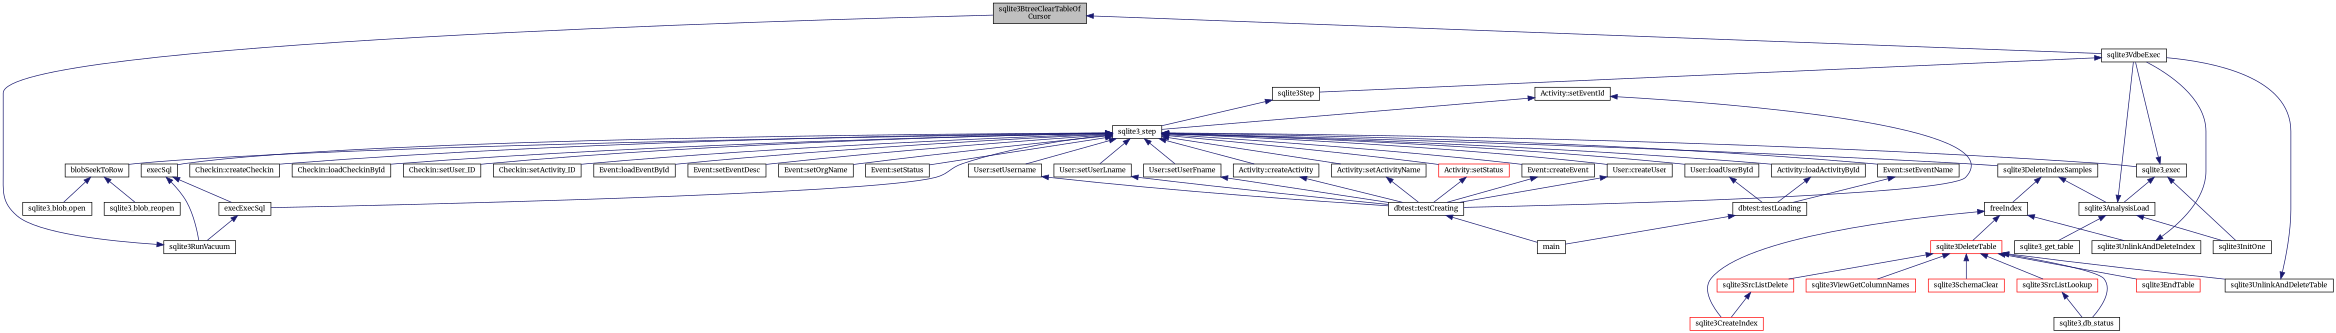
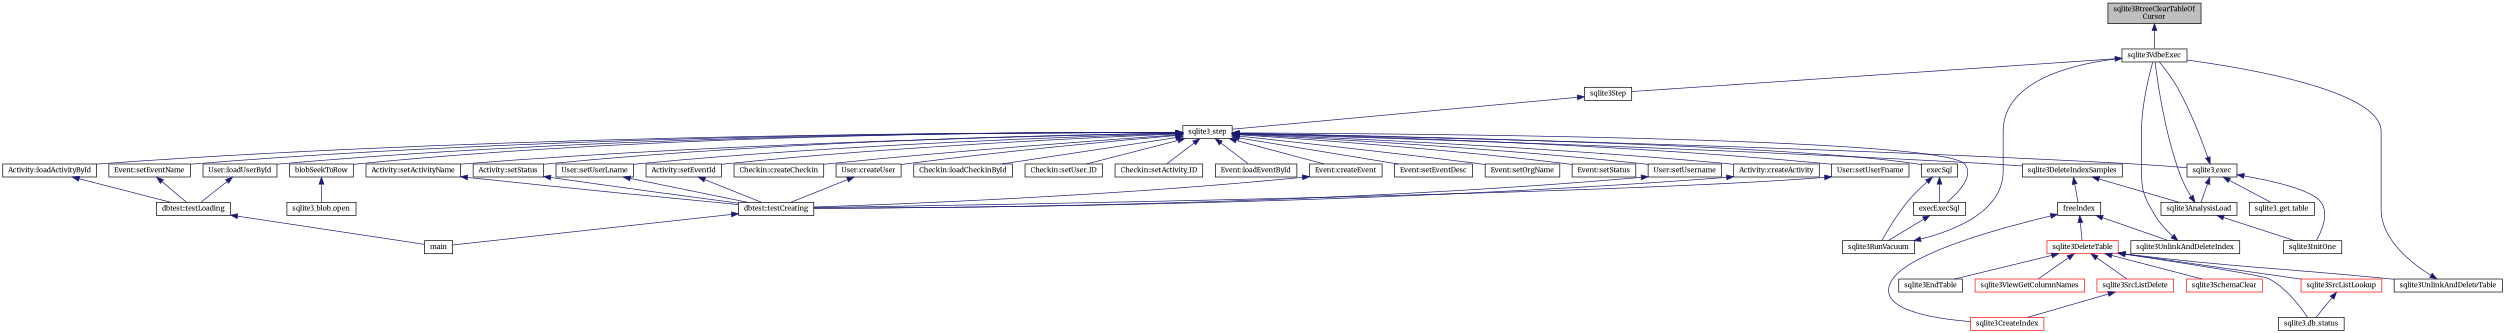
edge "sqlite3BtreeClearTableOf Cursor" -> "sqlite3RunVacuum": now "sqlite3VdbeExec" -> "sqlite3RunVacuum"
edge "sqlite3_step" -> "Activity::setEventId": reversed
node "Activity::setStatus": color red -> black
node "sqlite3_blob_reopen": removed
edge "sqlite3_get_table" -> "sqlite3AnalysisLoad": now "sqlite3_get_table" -> "sqlite3_exec"
node "sqlite3EndTable": color red -> black
